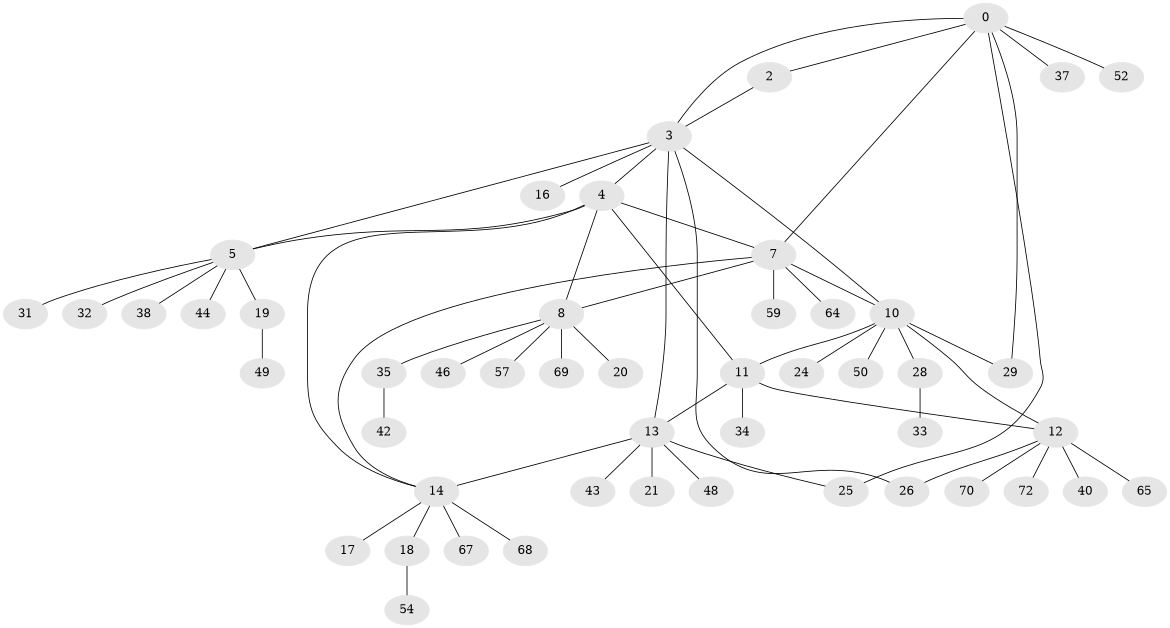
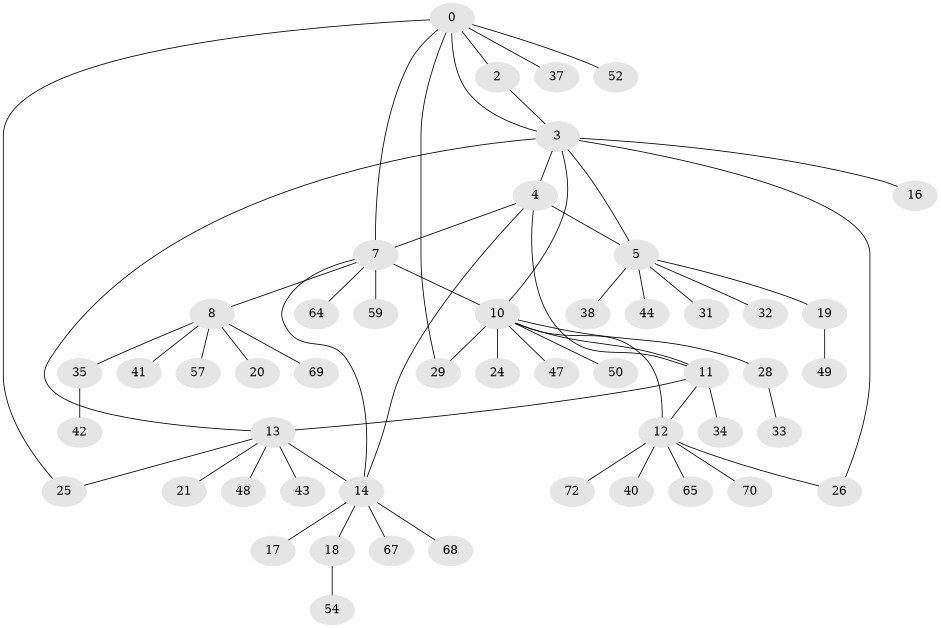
edge "4" -- "8": removed
node "46": label "46" -> "41"
node "47": added
